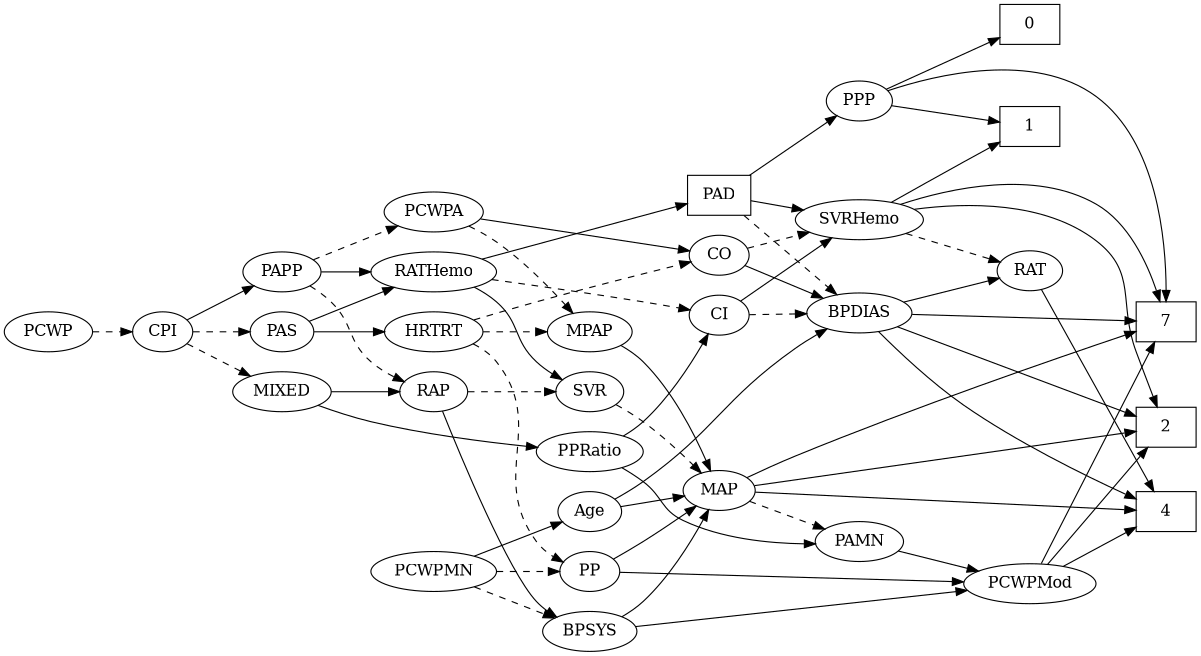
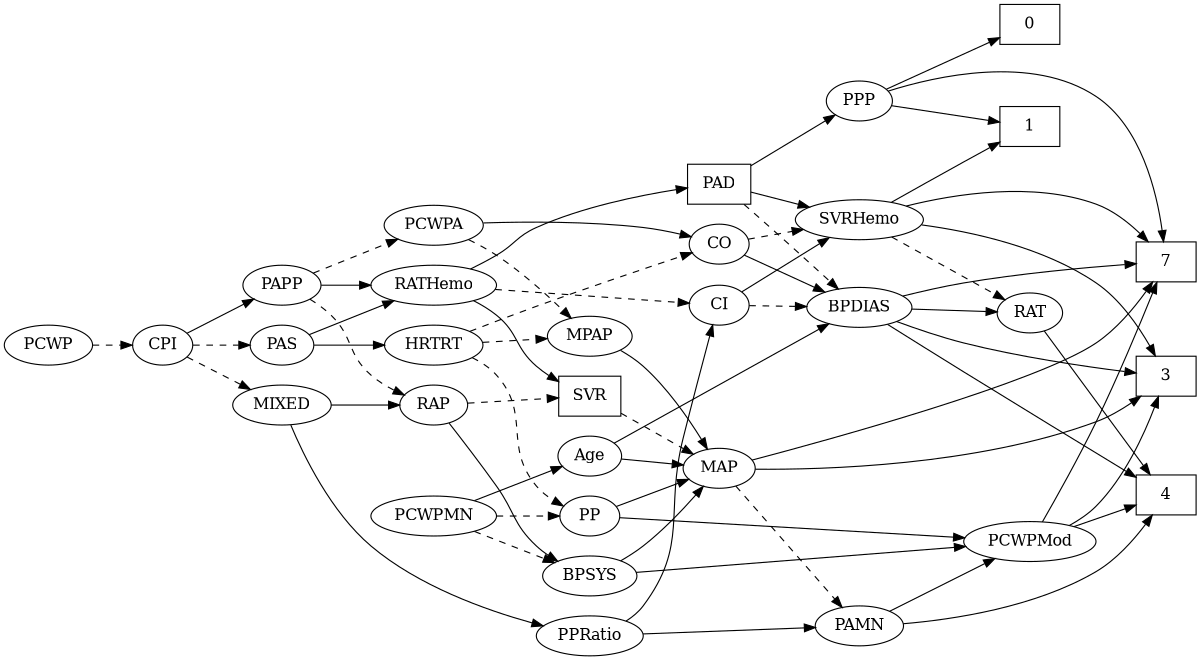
node "SVR": shape ellipse -> box
node "2": label "2" -> "3"
edge "MAP" -> "4": now "PAMN" -> "4"
